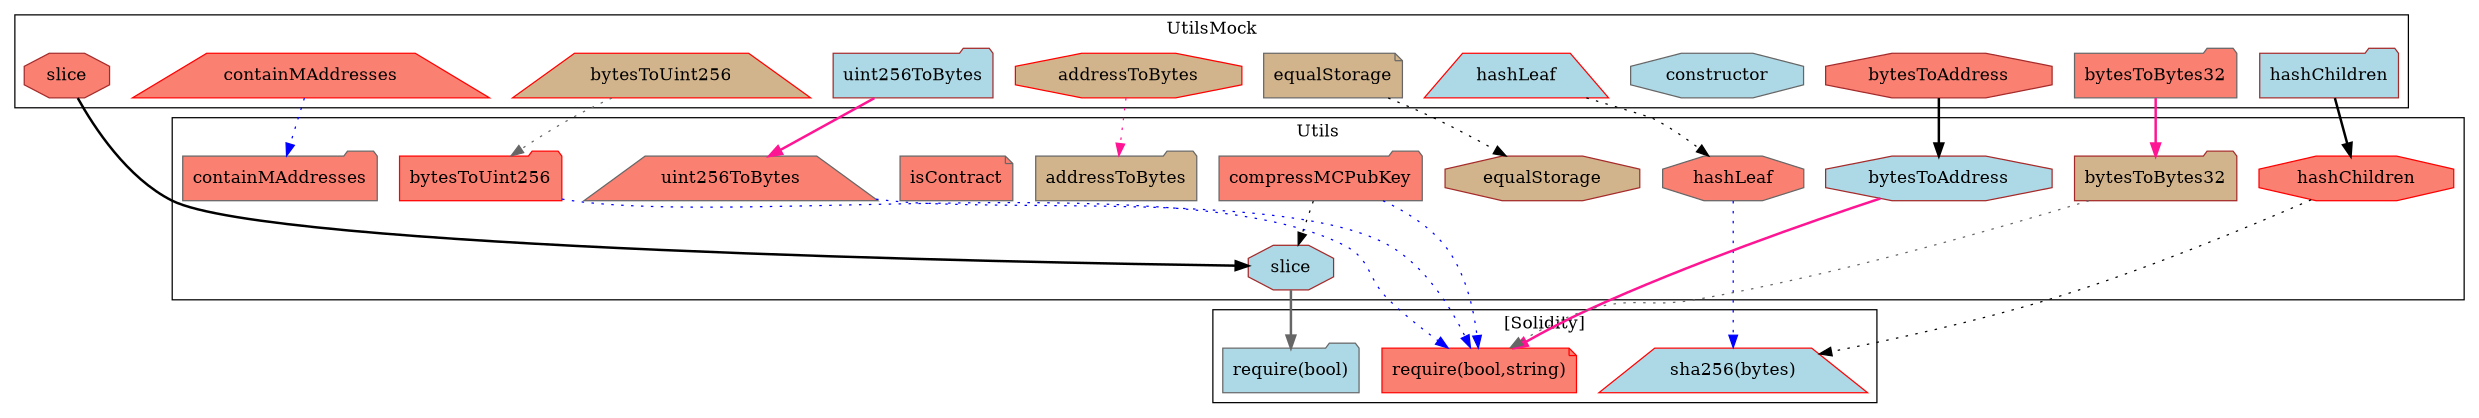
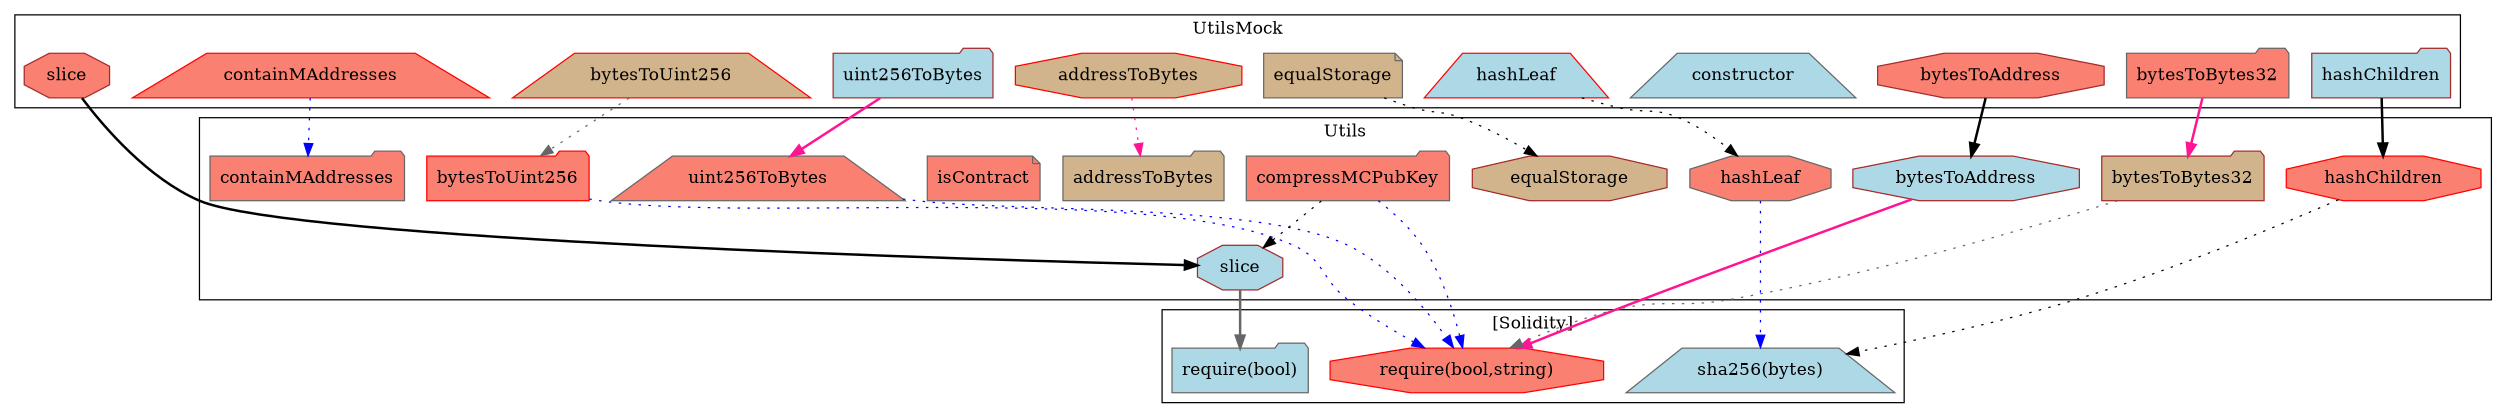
node "constructor": shape octagon -> trapezium
node "require(bool,string)": shape note -> octagon
node "sha256(bytes)": color red -> gray40
